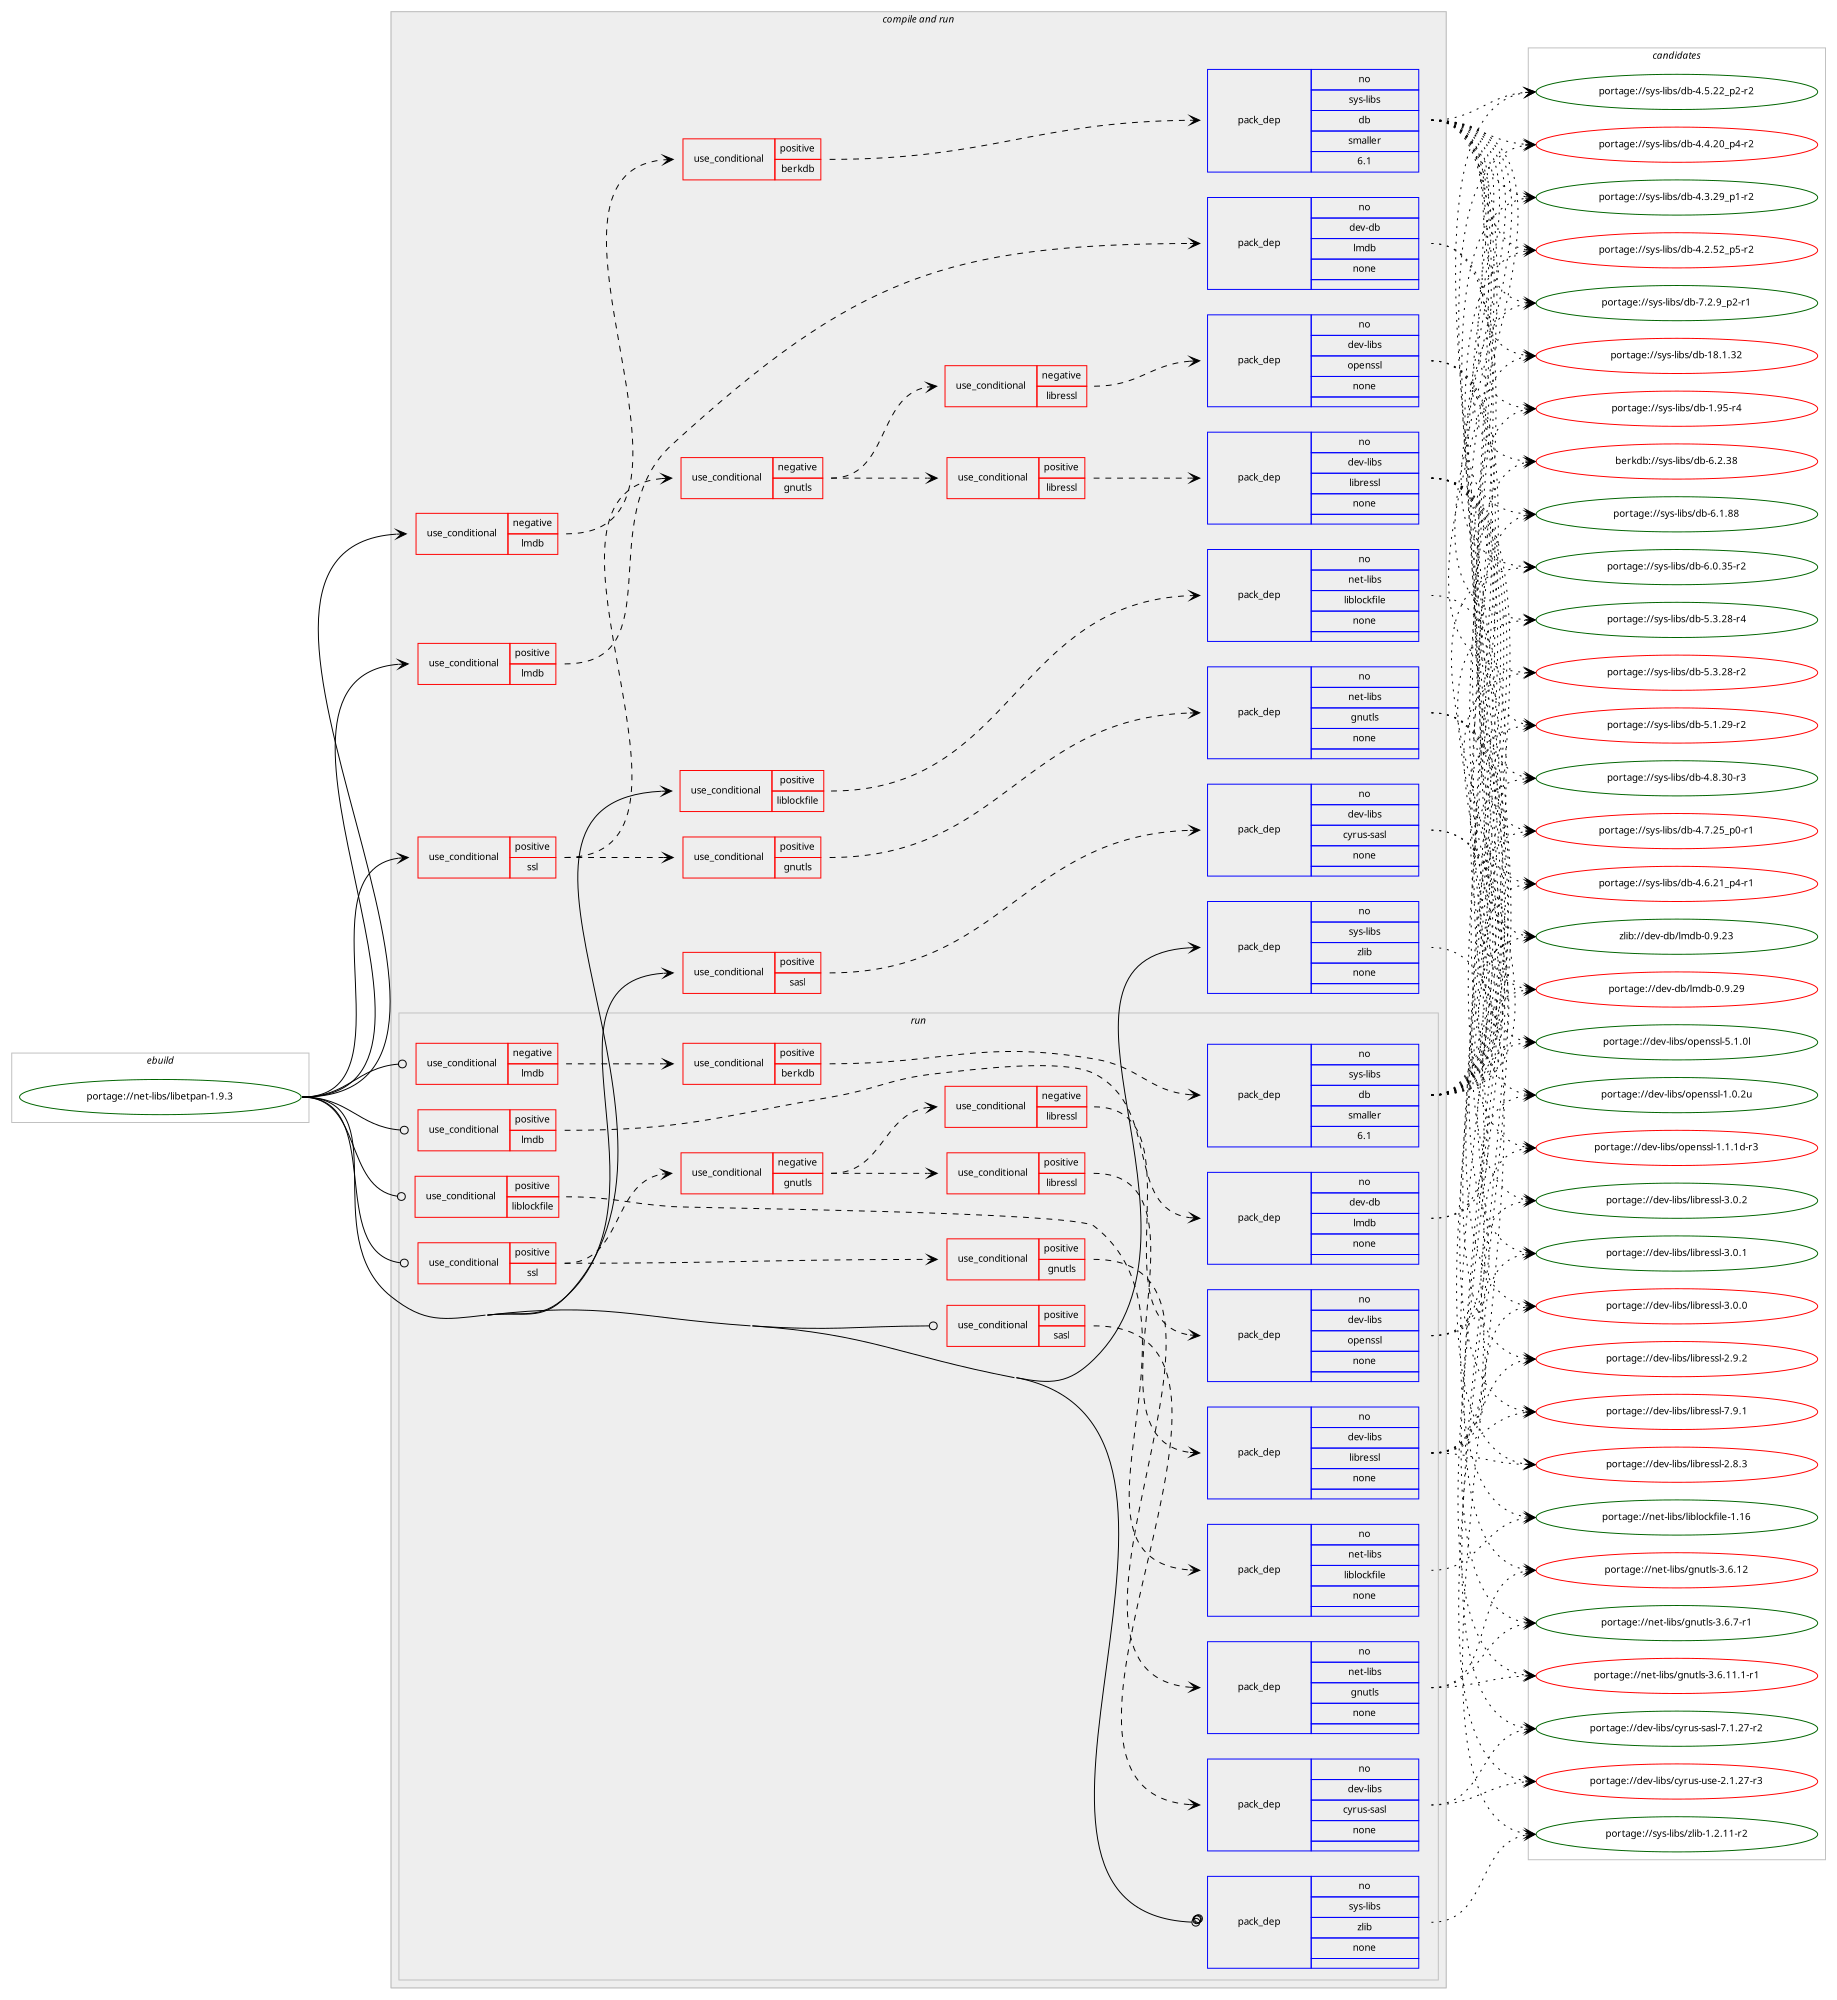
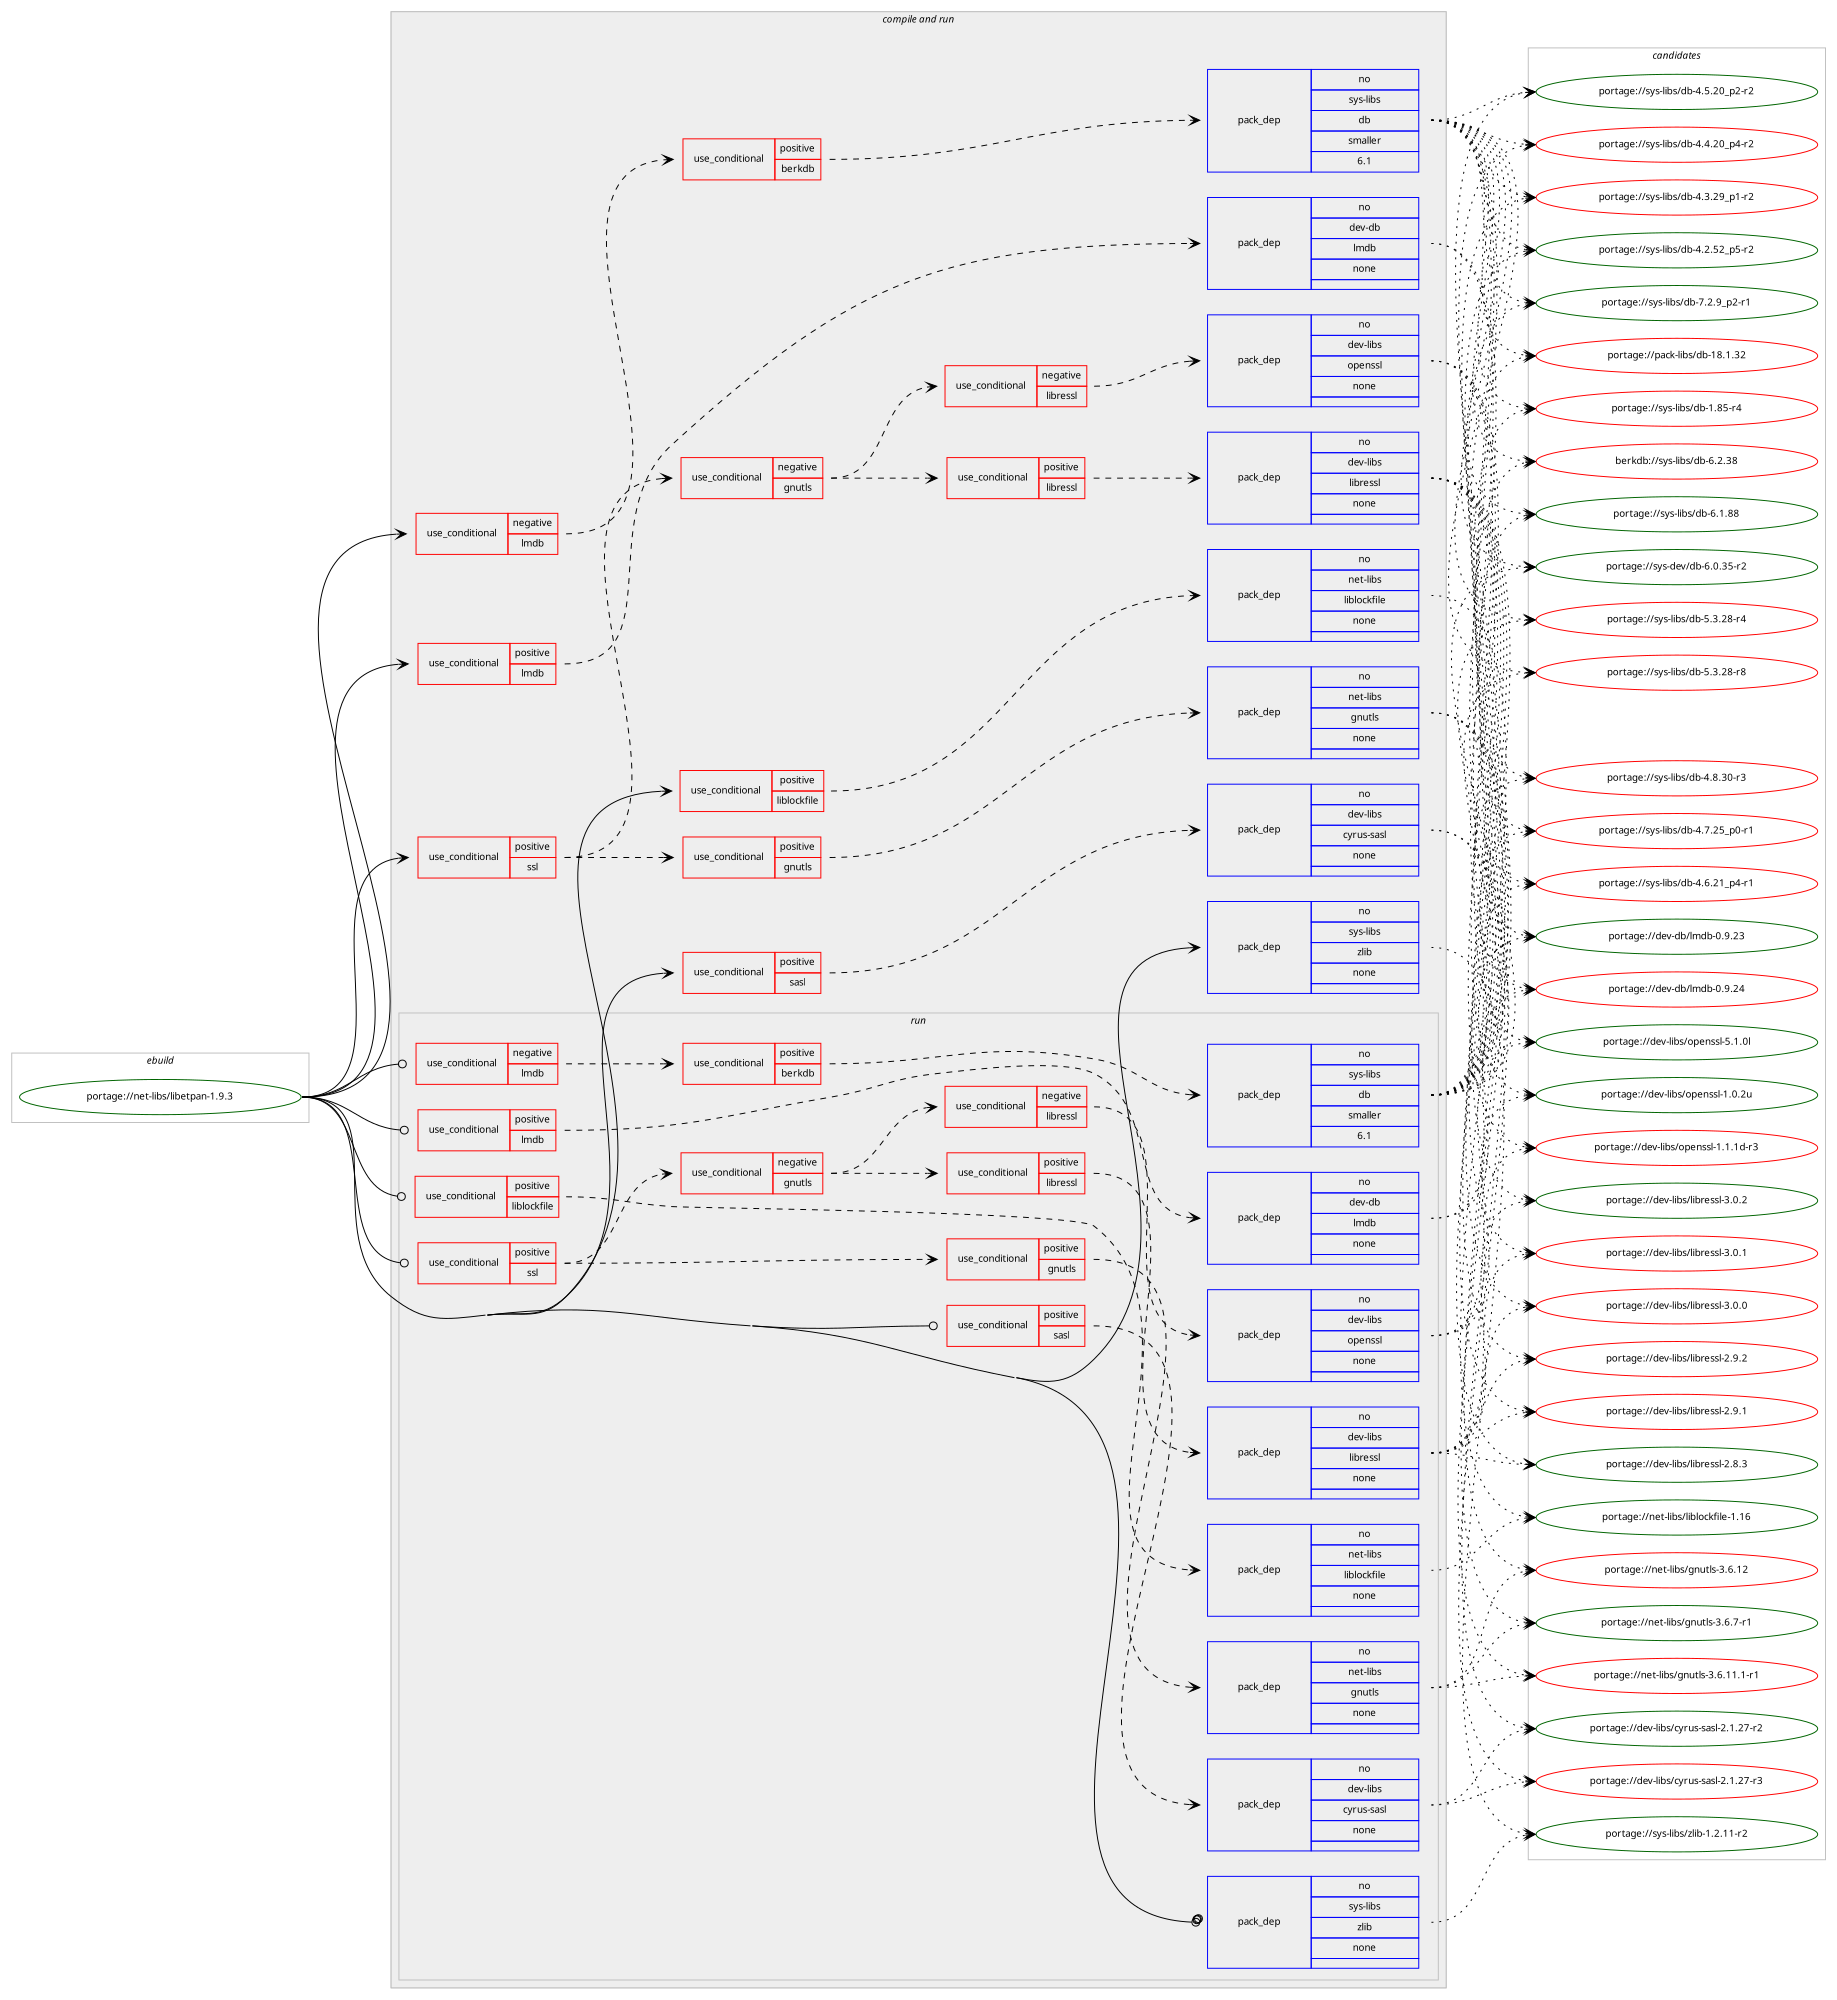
node "portage://sys-libs/db-4.5.22_p2-r2": label "portage://sys-libs/db-4.5.22_p2-r2" -> "portage://sys-libs/db-4.5.20_p2-r2"
node "portage://sys-libs/db-4.3.29_p1-r2": color darkgreen -> red
node "portage://sys-libs/db-4.2.52_p5-r2": color red -> darkgreen
node "portage://sys-libs/db-18.1.32": label "portage://sys-libs/db-18.1.32" -> "portage://pack-libs/db-18.1.32"
node "portage://sys-libs/db-1.95-r4": label "portage://sys-libs/db-1.95-r4" -> "portage://sys-libs/db-1.85-r4"
node "portage://sys-libs/db-6.0.35-r2": label "portage://sys-libs/db-6.0.35-r2" -> "portage://sys-dev/db-6.0.35-r2"
node "portage://sys-libs/db-5.3.28-r4": color darkgreen -> red
node "portage://sys-libs/db-5.3.28-r2": label "portage://sys-libs/db-5.3.28-r2" -> "portage://sys-libs/db-5.3.28-r8"
node "portage://sys-libs/db-5.1.29-r2": removed
node "portage://sys-libs/db-4.8.30-r3": color darkgreen -> red
node "zlib://dev-db/lmdb-0.9.23": label "zlib://dev-db/lmdb-0.9.23" -> "portage://dev-db/lmdb-0.9.23"
node "portage://dev-db/lmdb-0.9.29": label "portage://dev-db/lmdb-0.9.29" -> "portage://dev-db/lmdb-0.9.24"
node "portage://dev-libs/libressl-3.0.1": color darkgreen -> red
node "portage://dev-libs/libressl-7.9.1": label "portage://dev-libs/libressl-7.9.1" -> "portage://dev-libs/libressl-2.9.1"
node "portage://dev-libs/libressl-2.8.3": color red -> darkgreen
node "portage://dev-libs/cyrus-sasl-7.1.27-r2": label "portage://dev-libs/cyrus-sasl-7.1.27-r2" -> "portage://dev-libs/cyrus-sasl-2.1.27-r2"
node "portage://dev-libs/cyrus-use-2.1.27-r3": label "portage://dev-libs/cyrus-use-2.1.27-r3" -> "portage://dev-libs/cyrus-sasl-2.1.27-r3"
